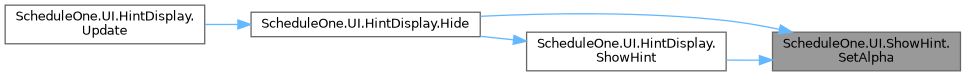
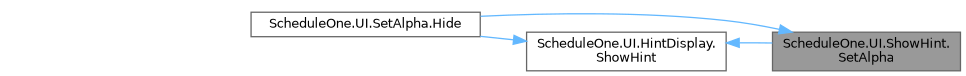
node "ScheduleOne.UI.HintDisplay. Update": removed
node "ScheduleOne.UI.HintDisplay.Hide": label "ScheduleOne.UI.HintDisplay.Hide" -> "ScheduleOne.UI.SetAlpha.Hide"
edge "ScheduleOne.UI.HintDisplay. ShowHint" -> "ScheduleOne.UI.ShowHint. SetAlpha": reversed
